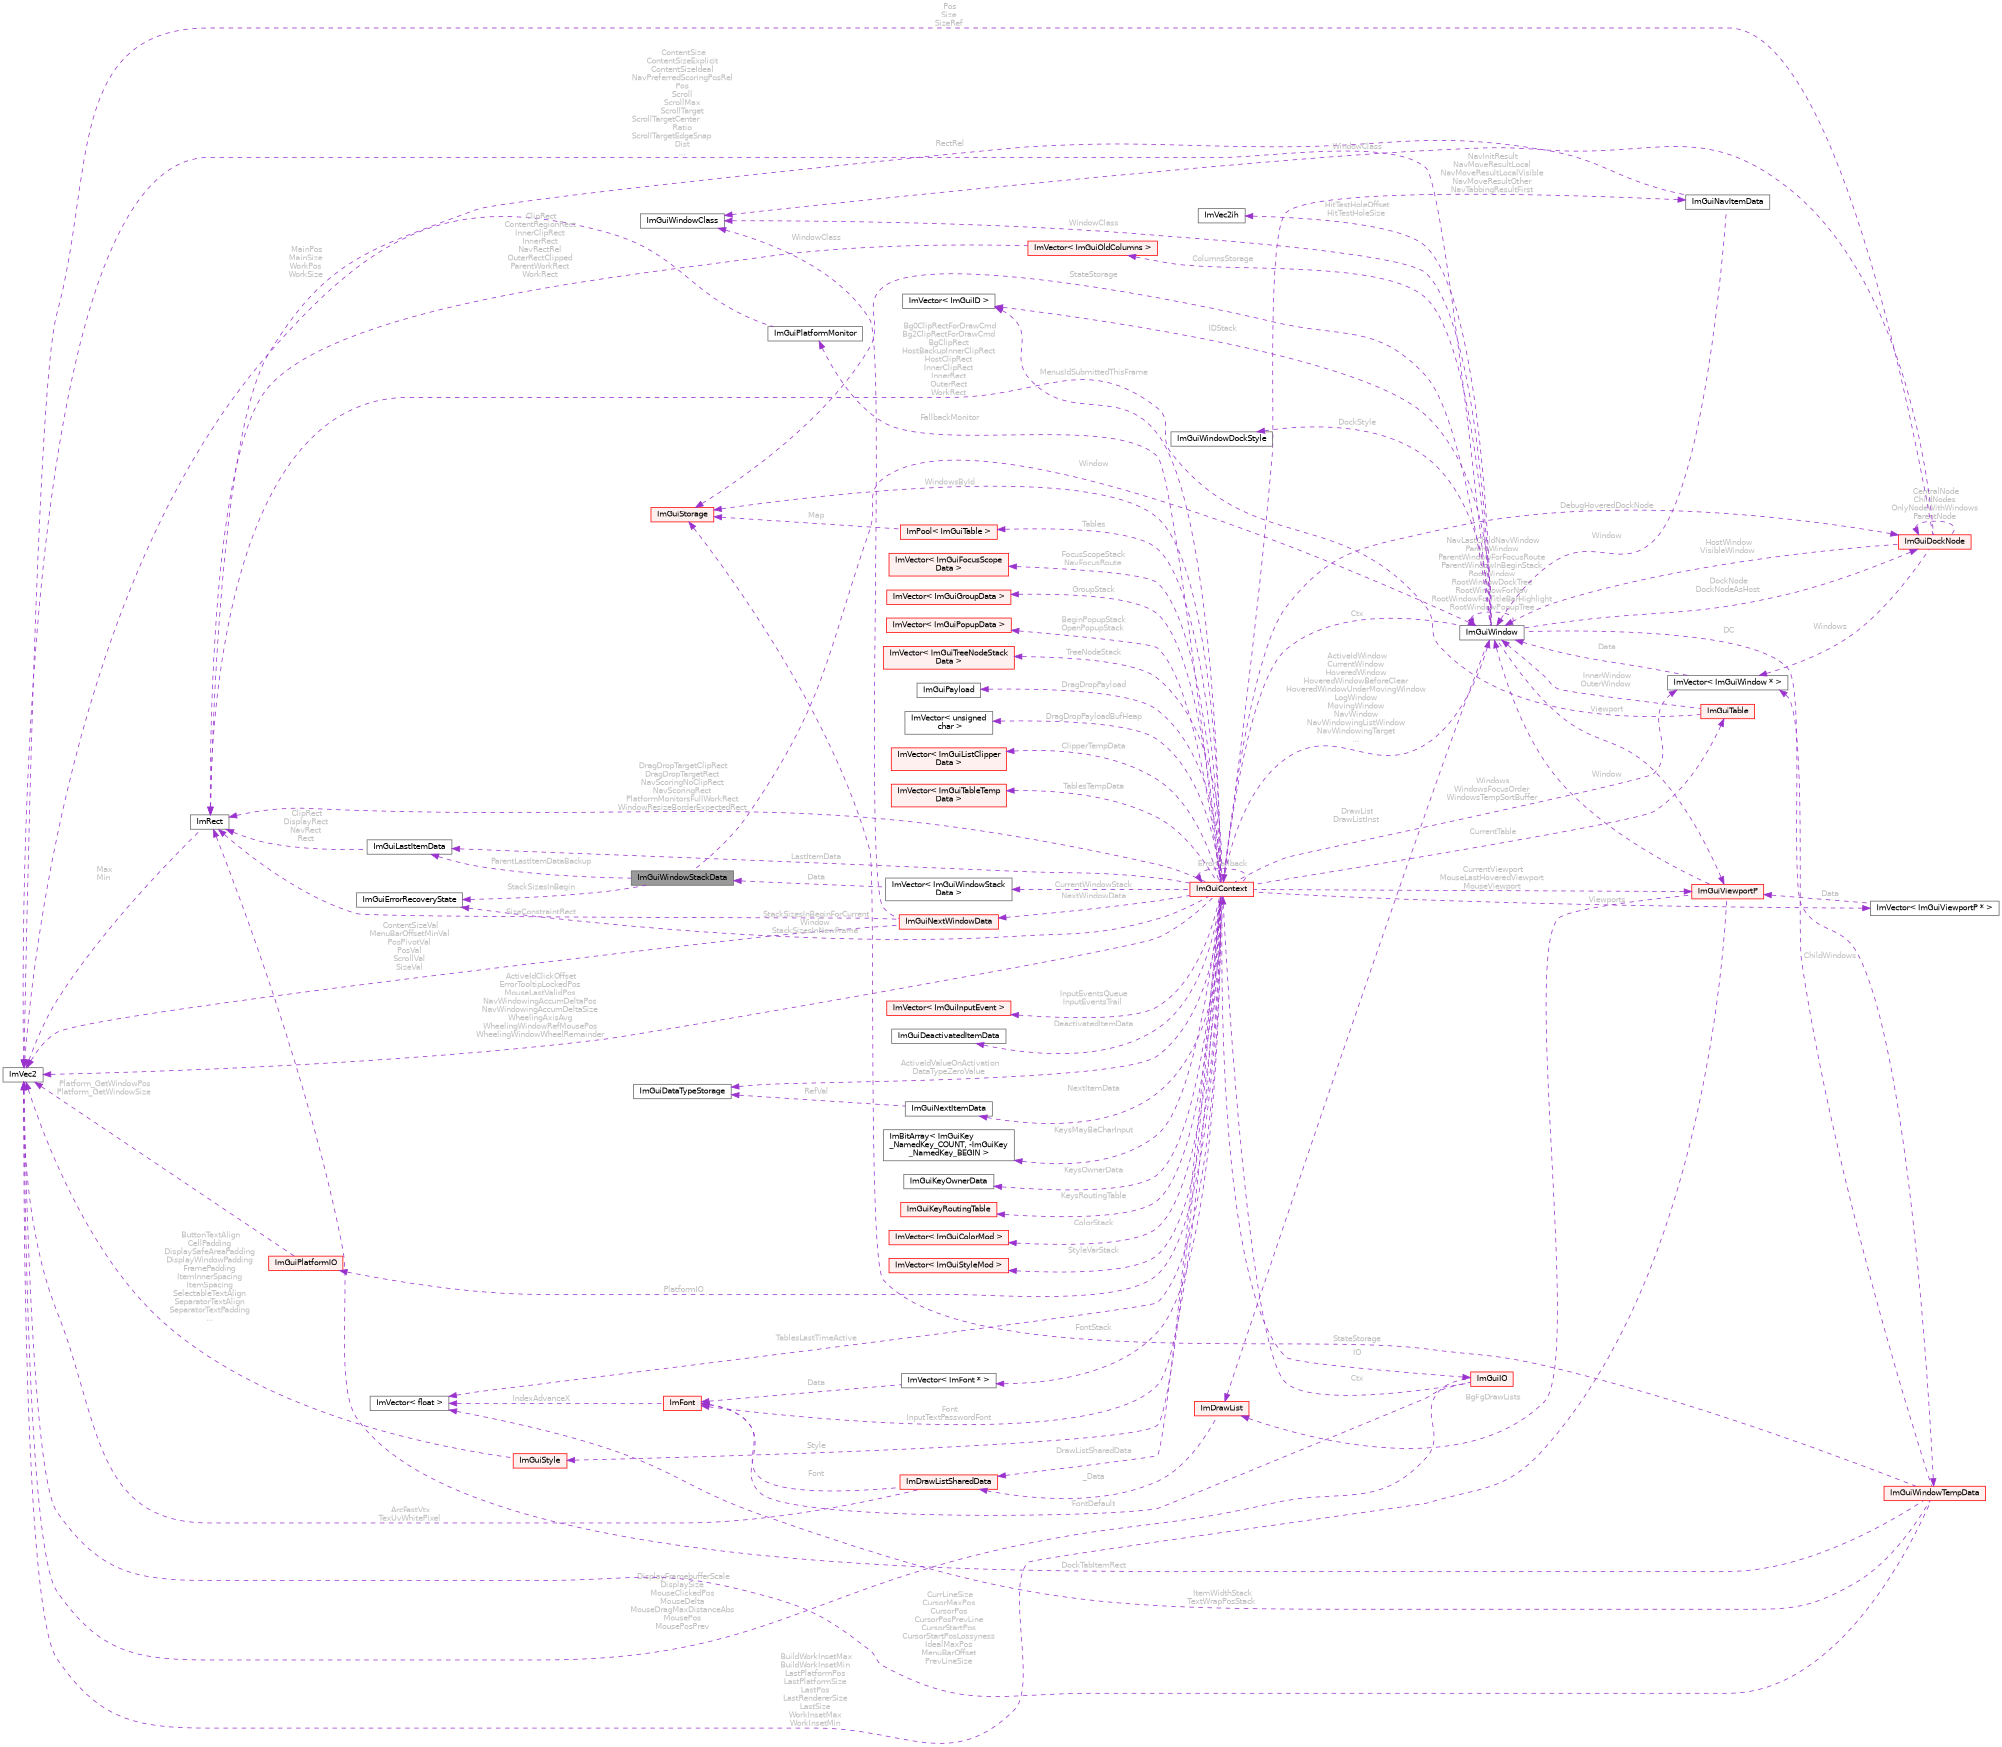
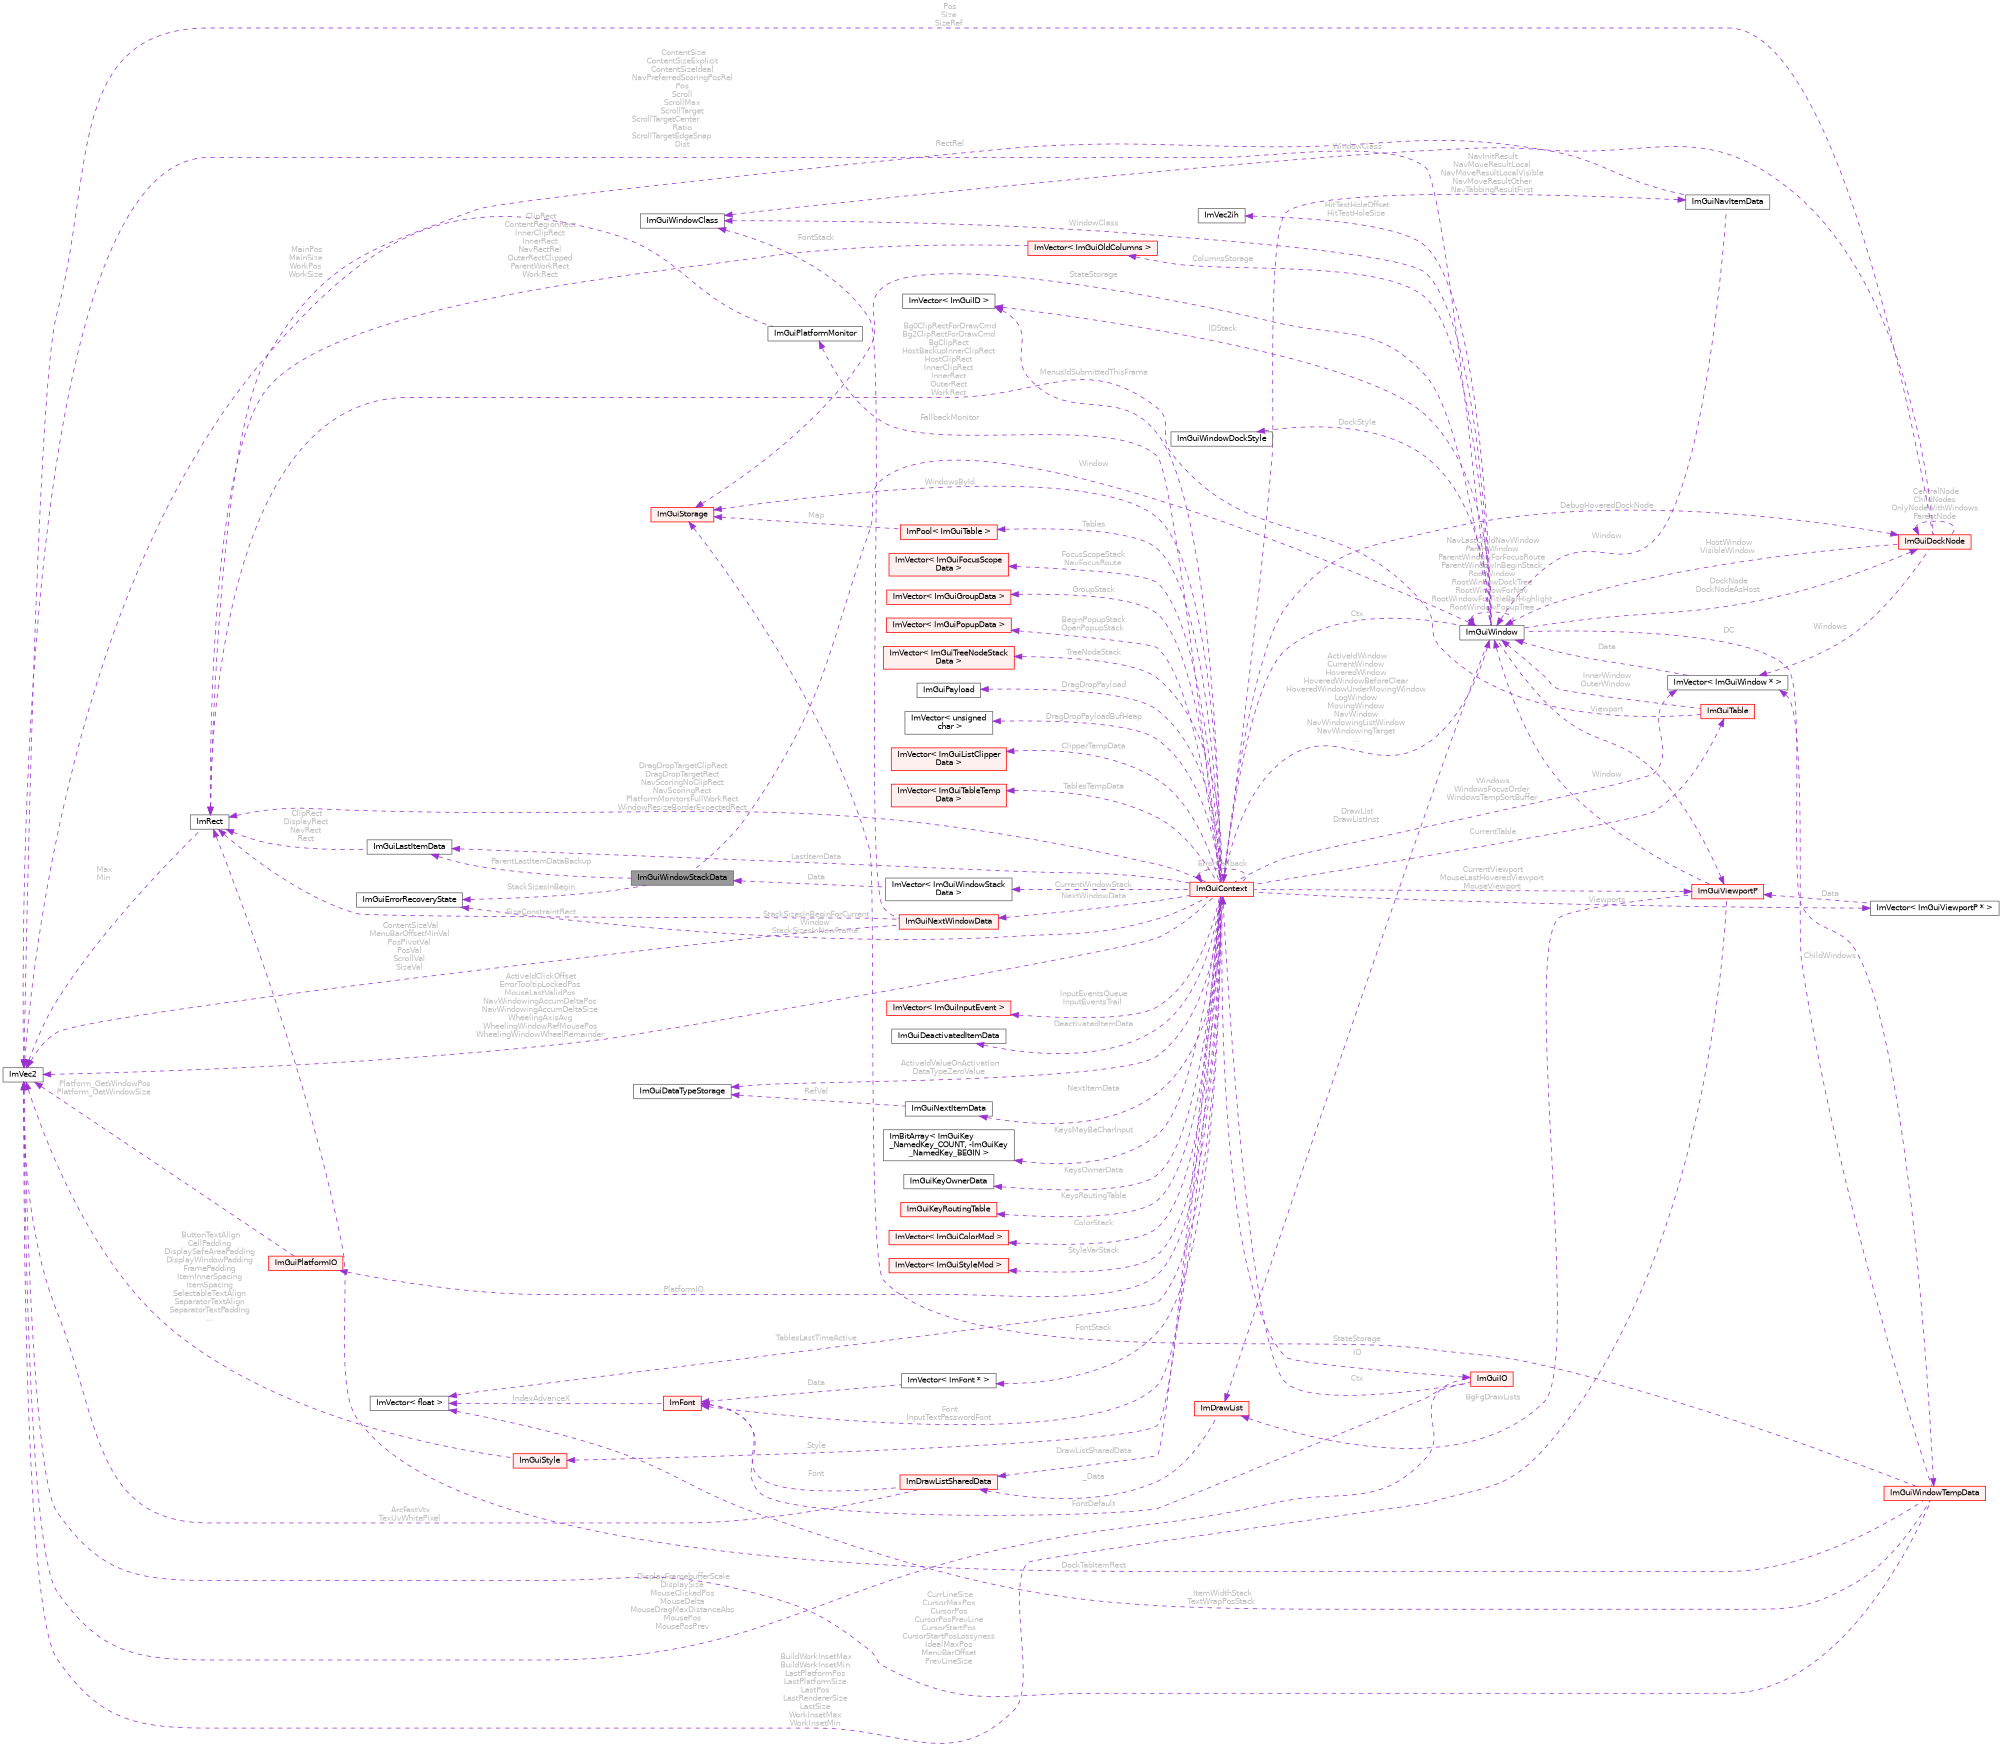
edge "ImGuiNextWindowData" -> "ImGuiWindowClass": label " WindowClass" -> " FontStack"
